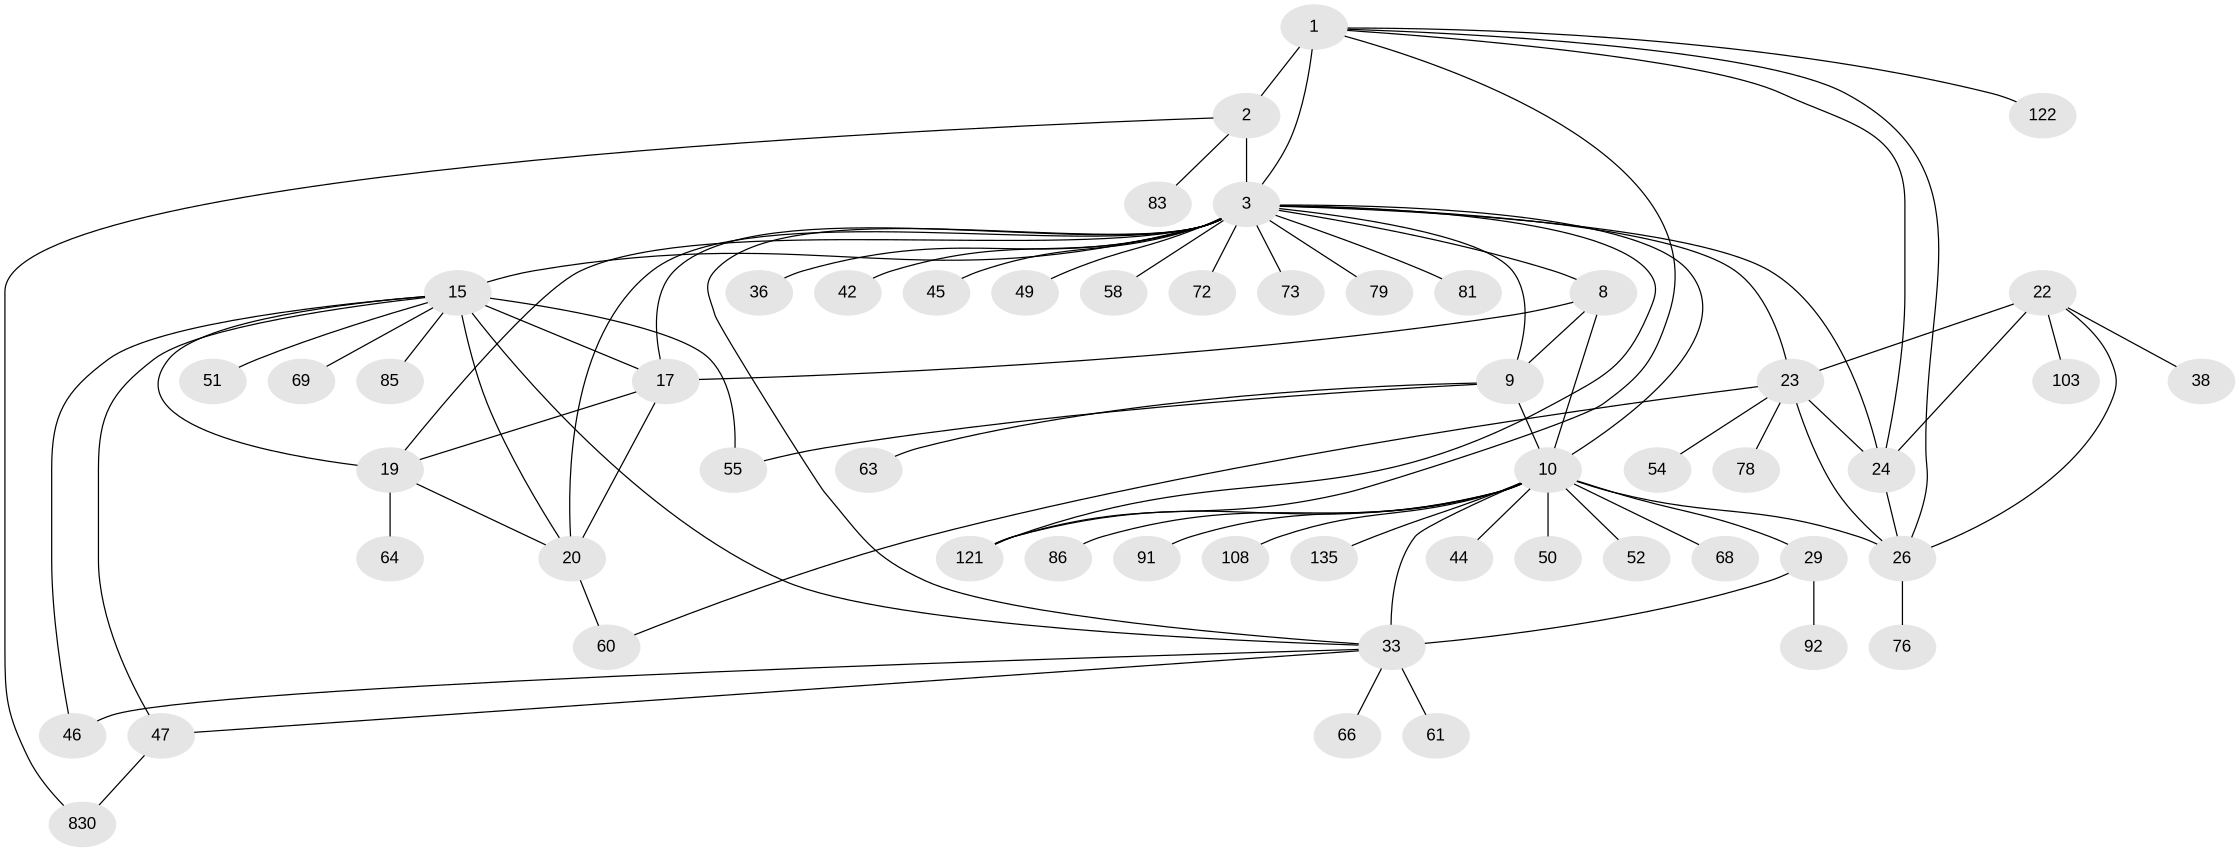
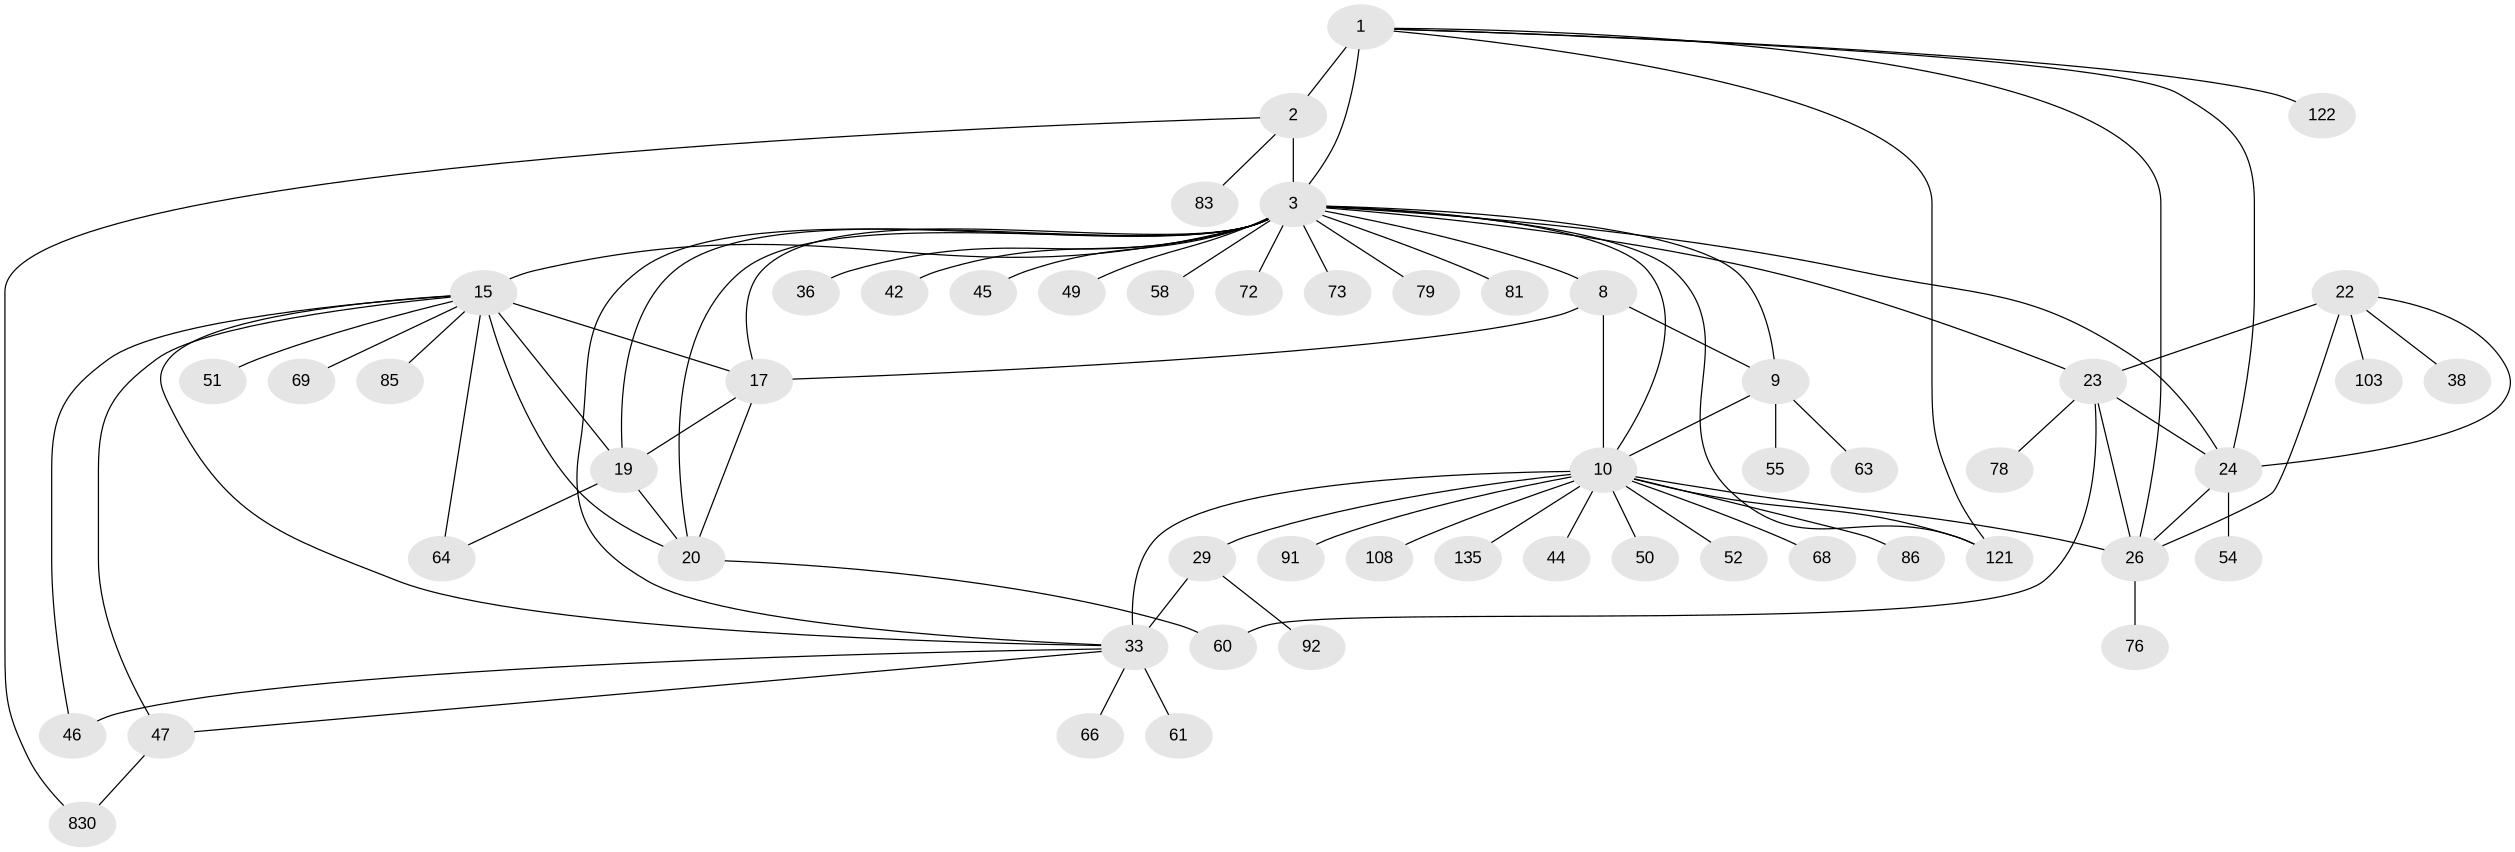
edge "15" -- "55": now "15" -- "64"
edge "23" -- "54": now "24" -- "54"
